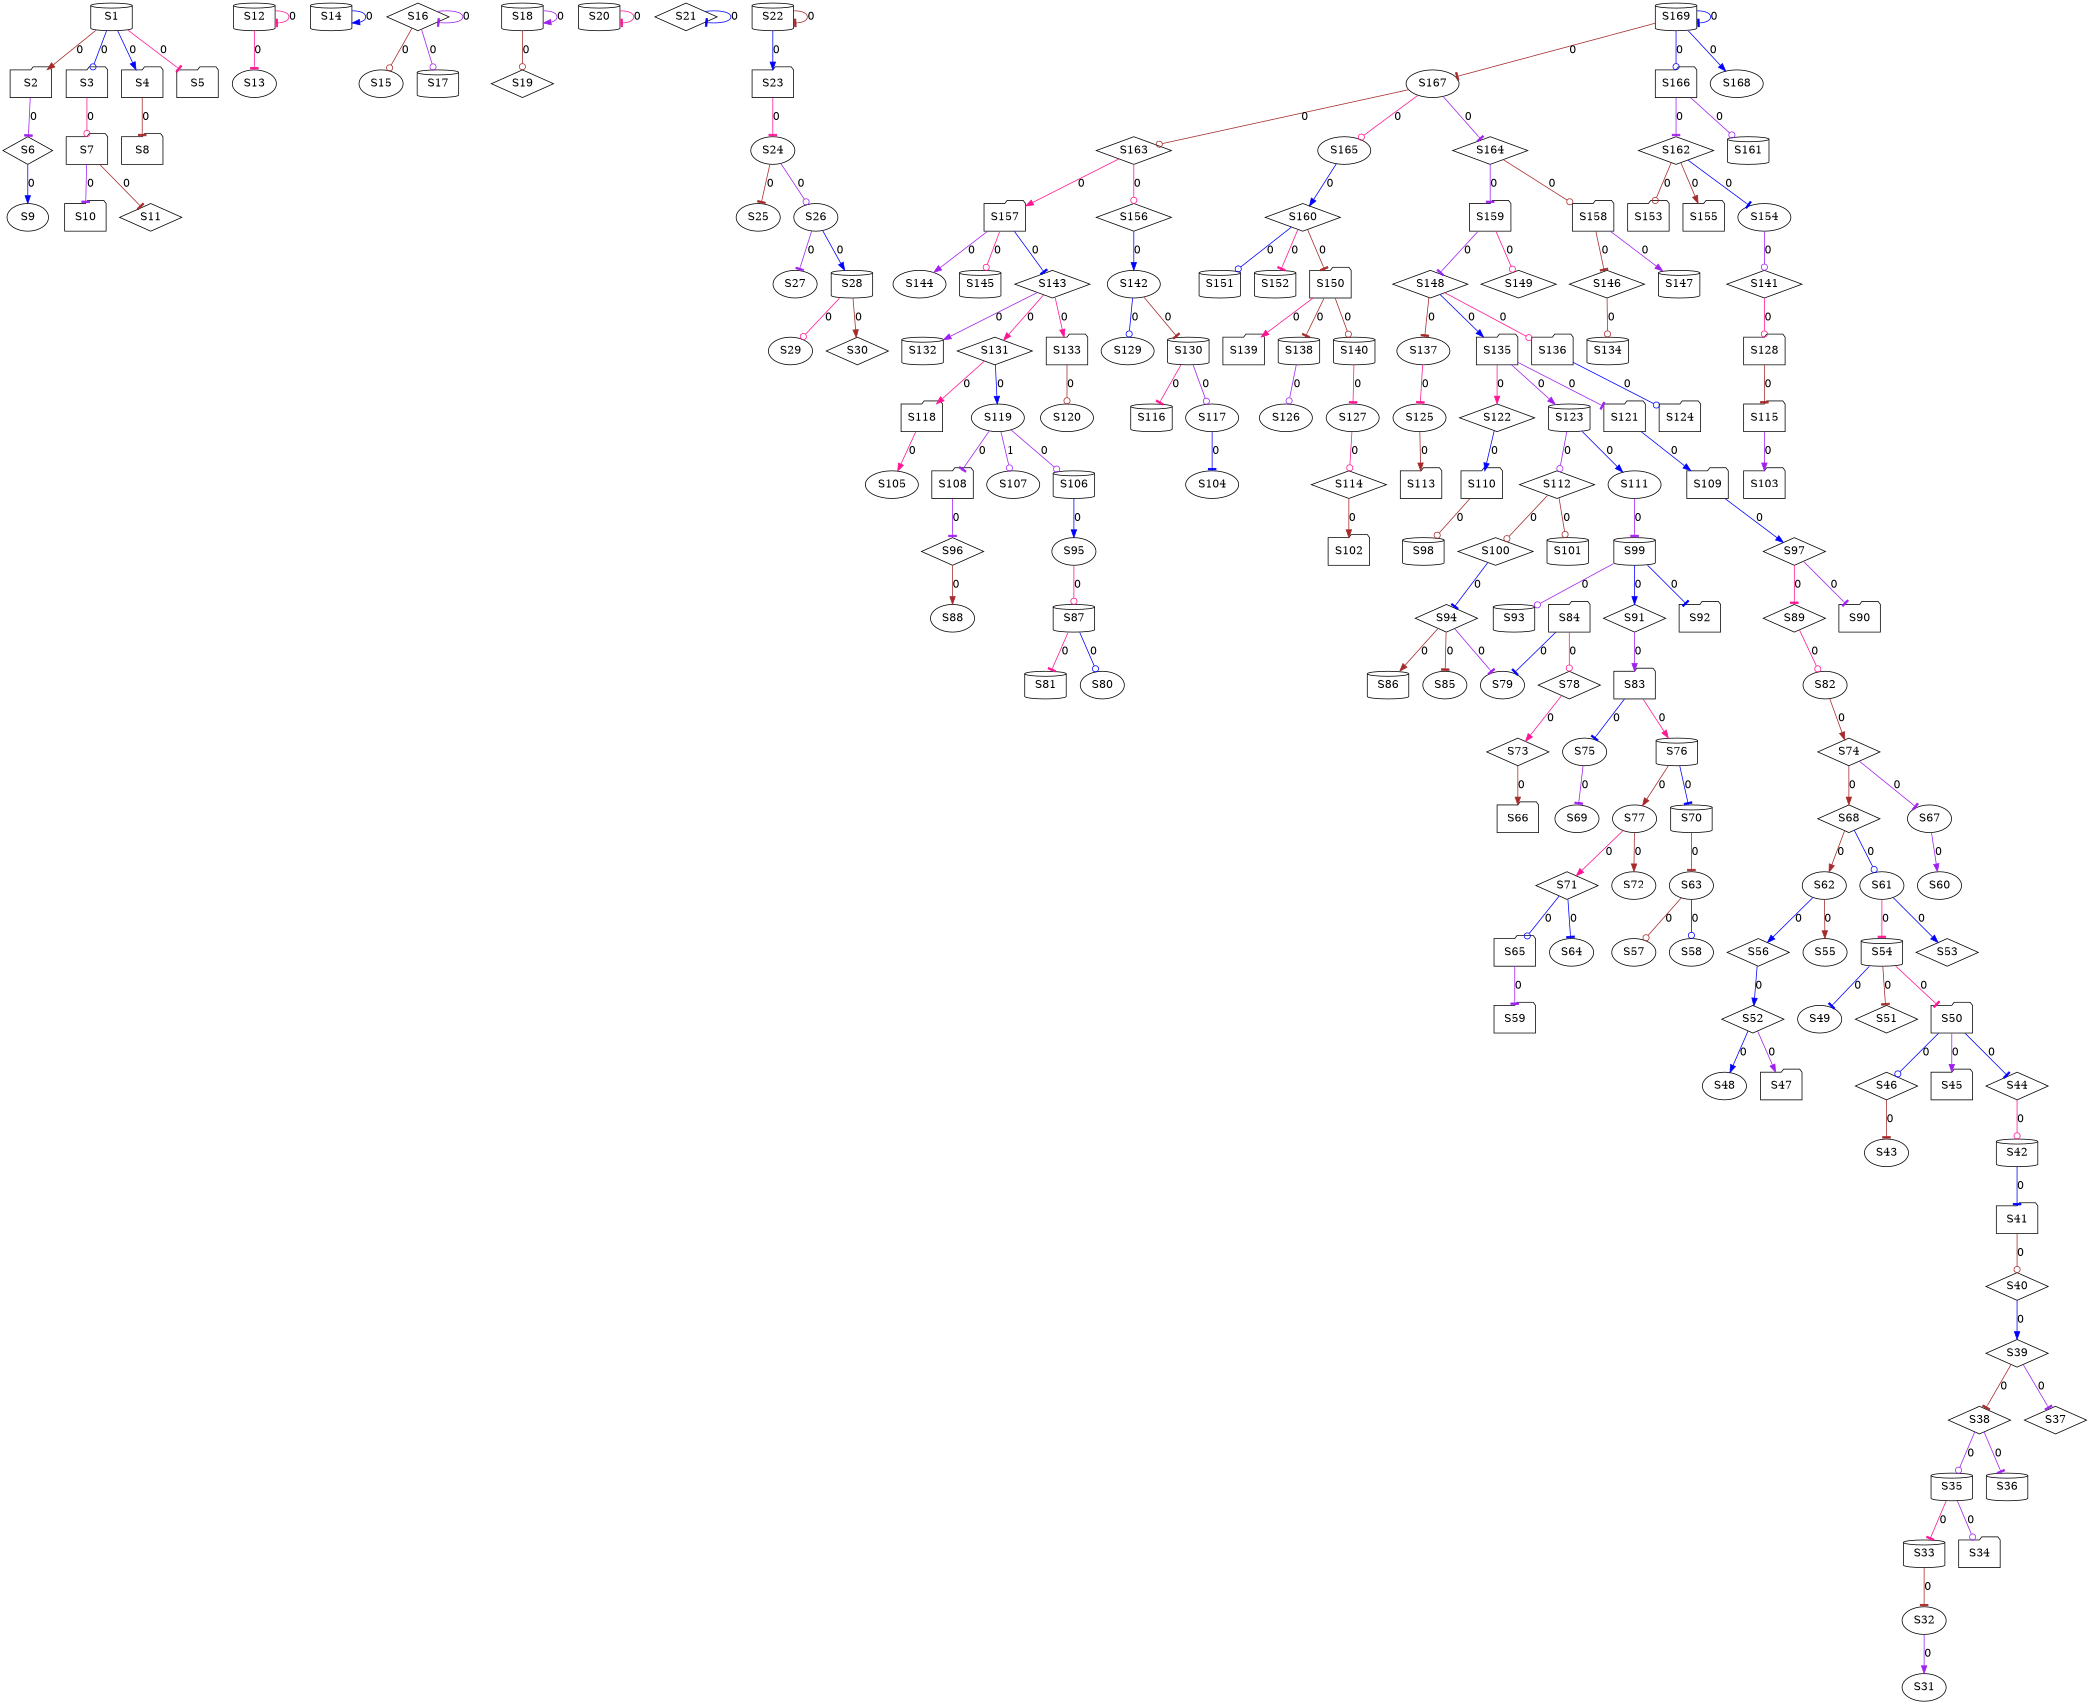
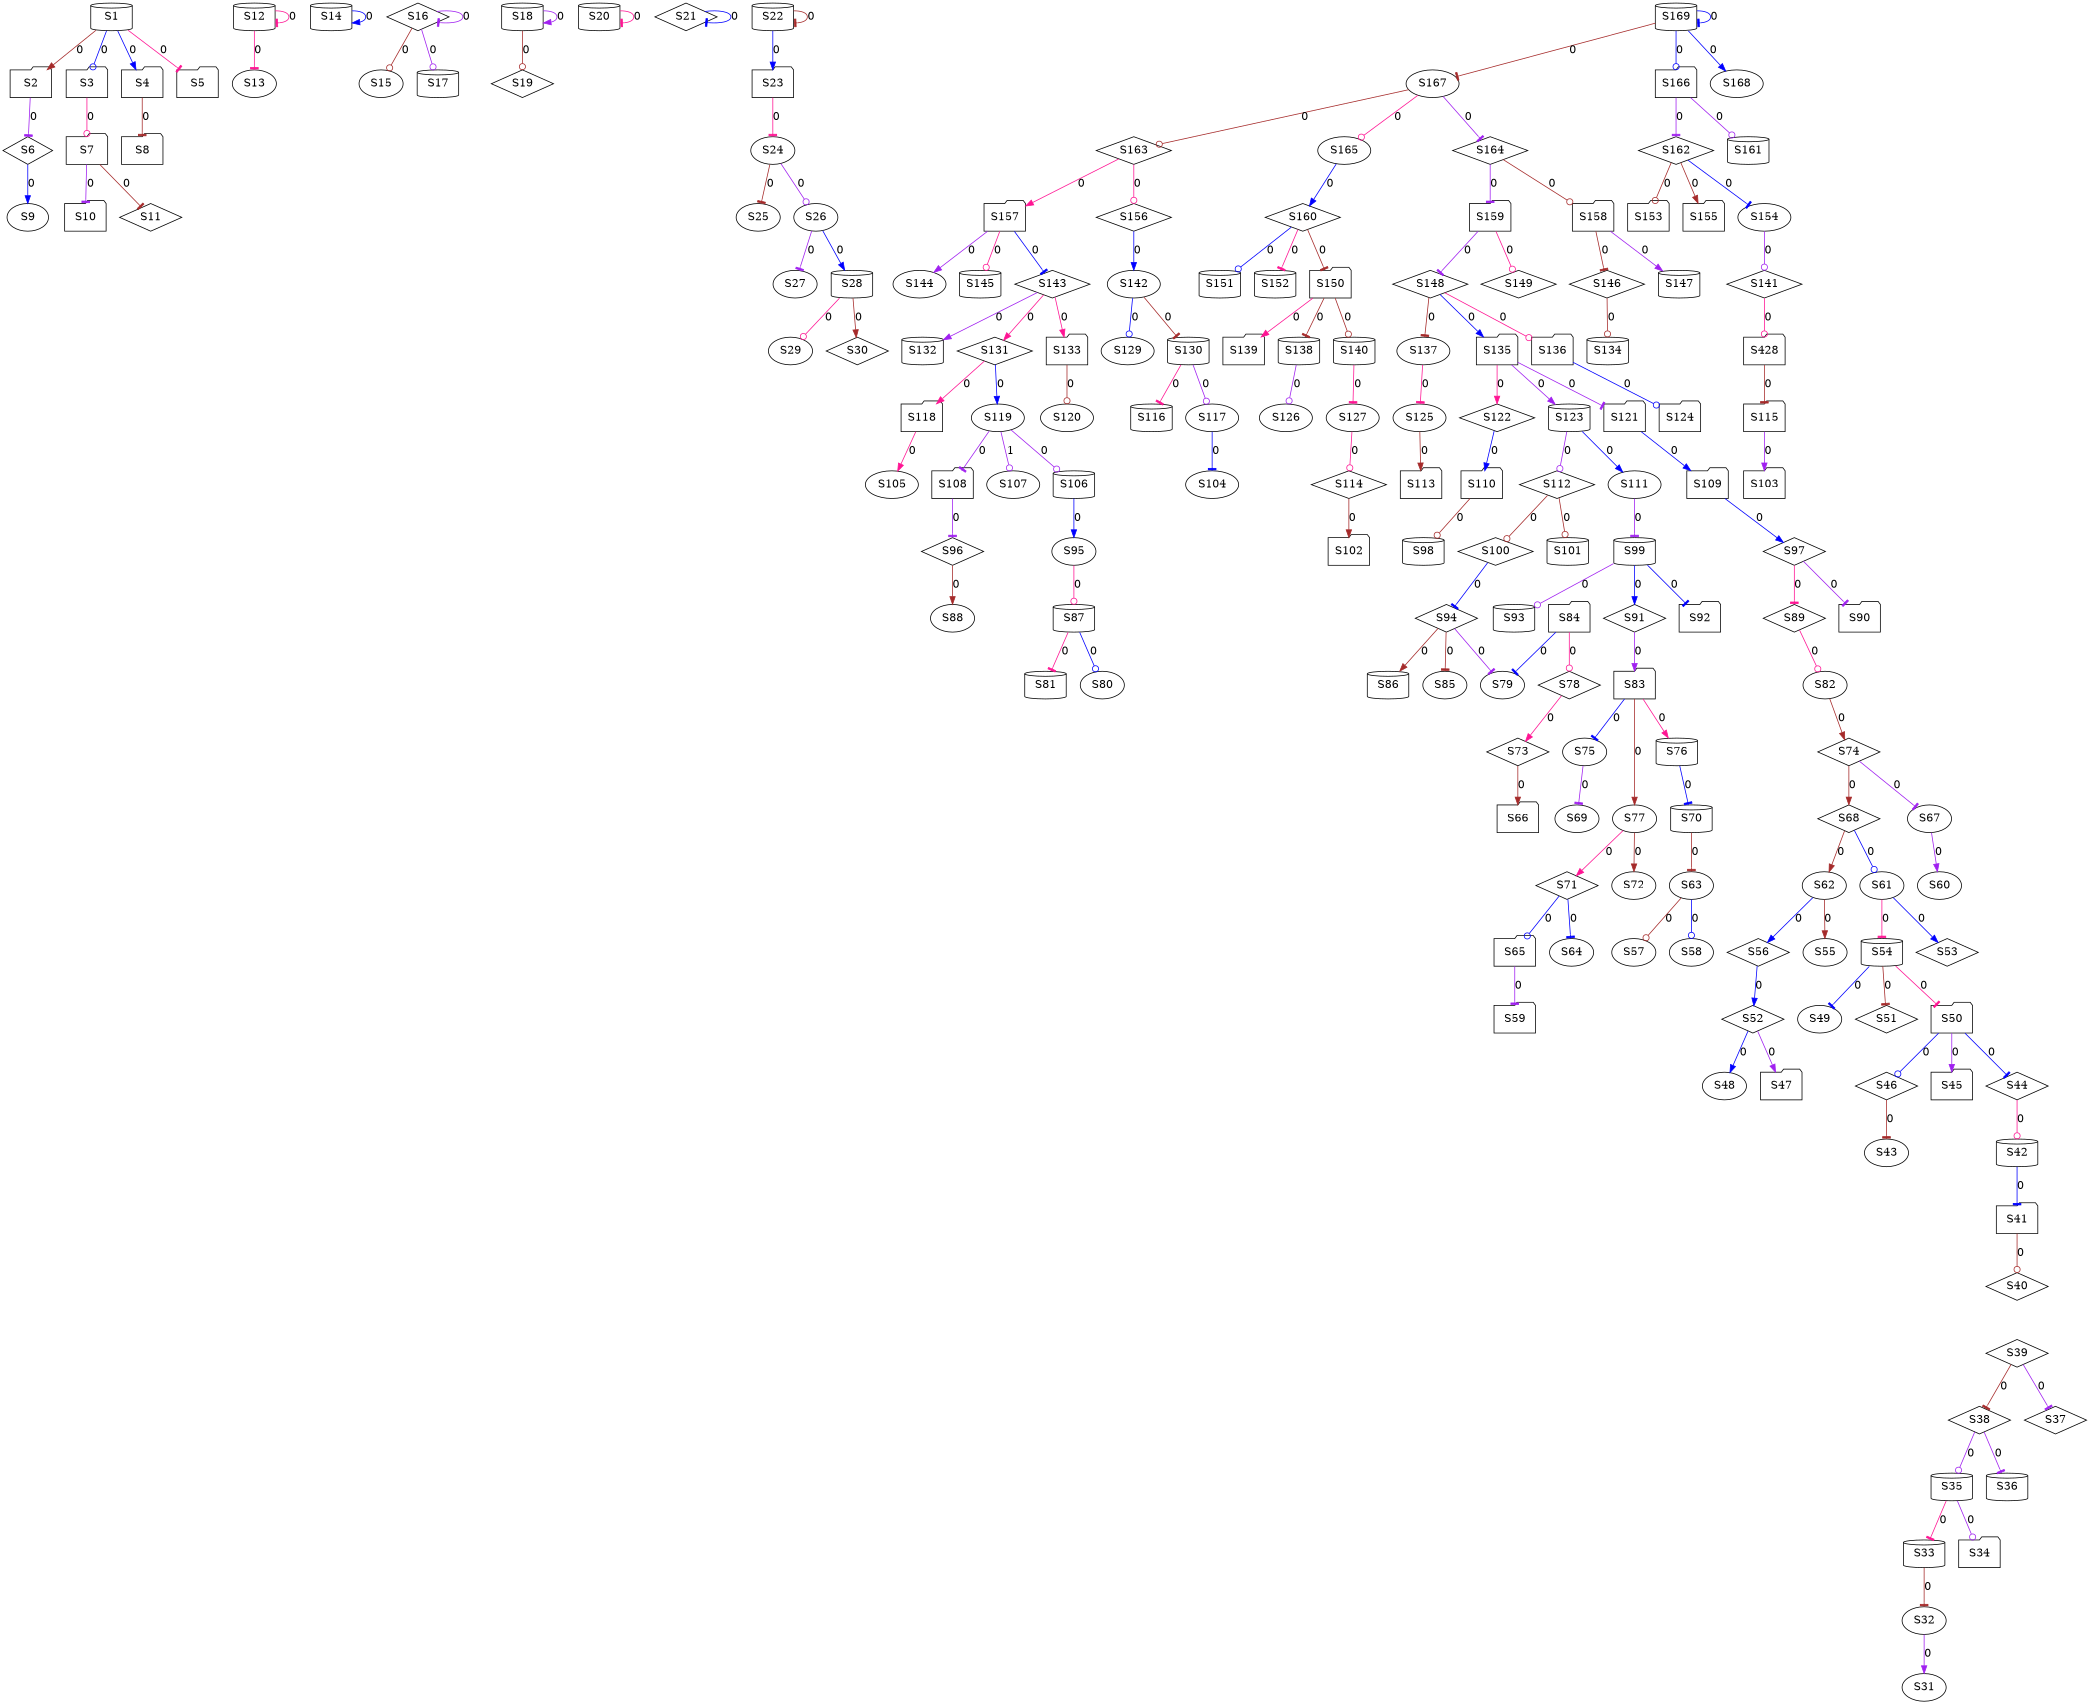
node "S128": label "S128" -> "S428"
edge "S76" -> "S77": now "S83" -> "S77"
edge "S40" -> "S39": removed, label "0"
